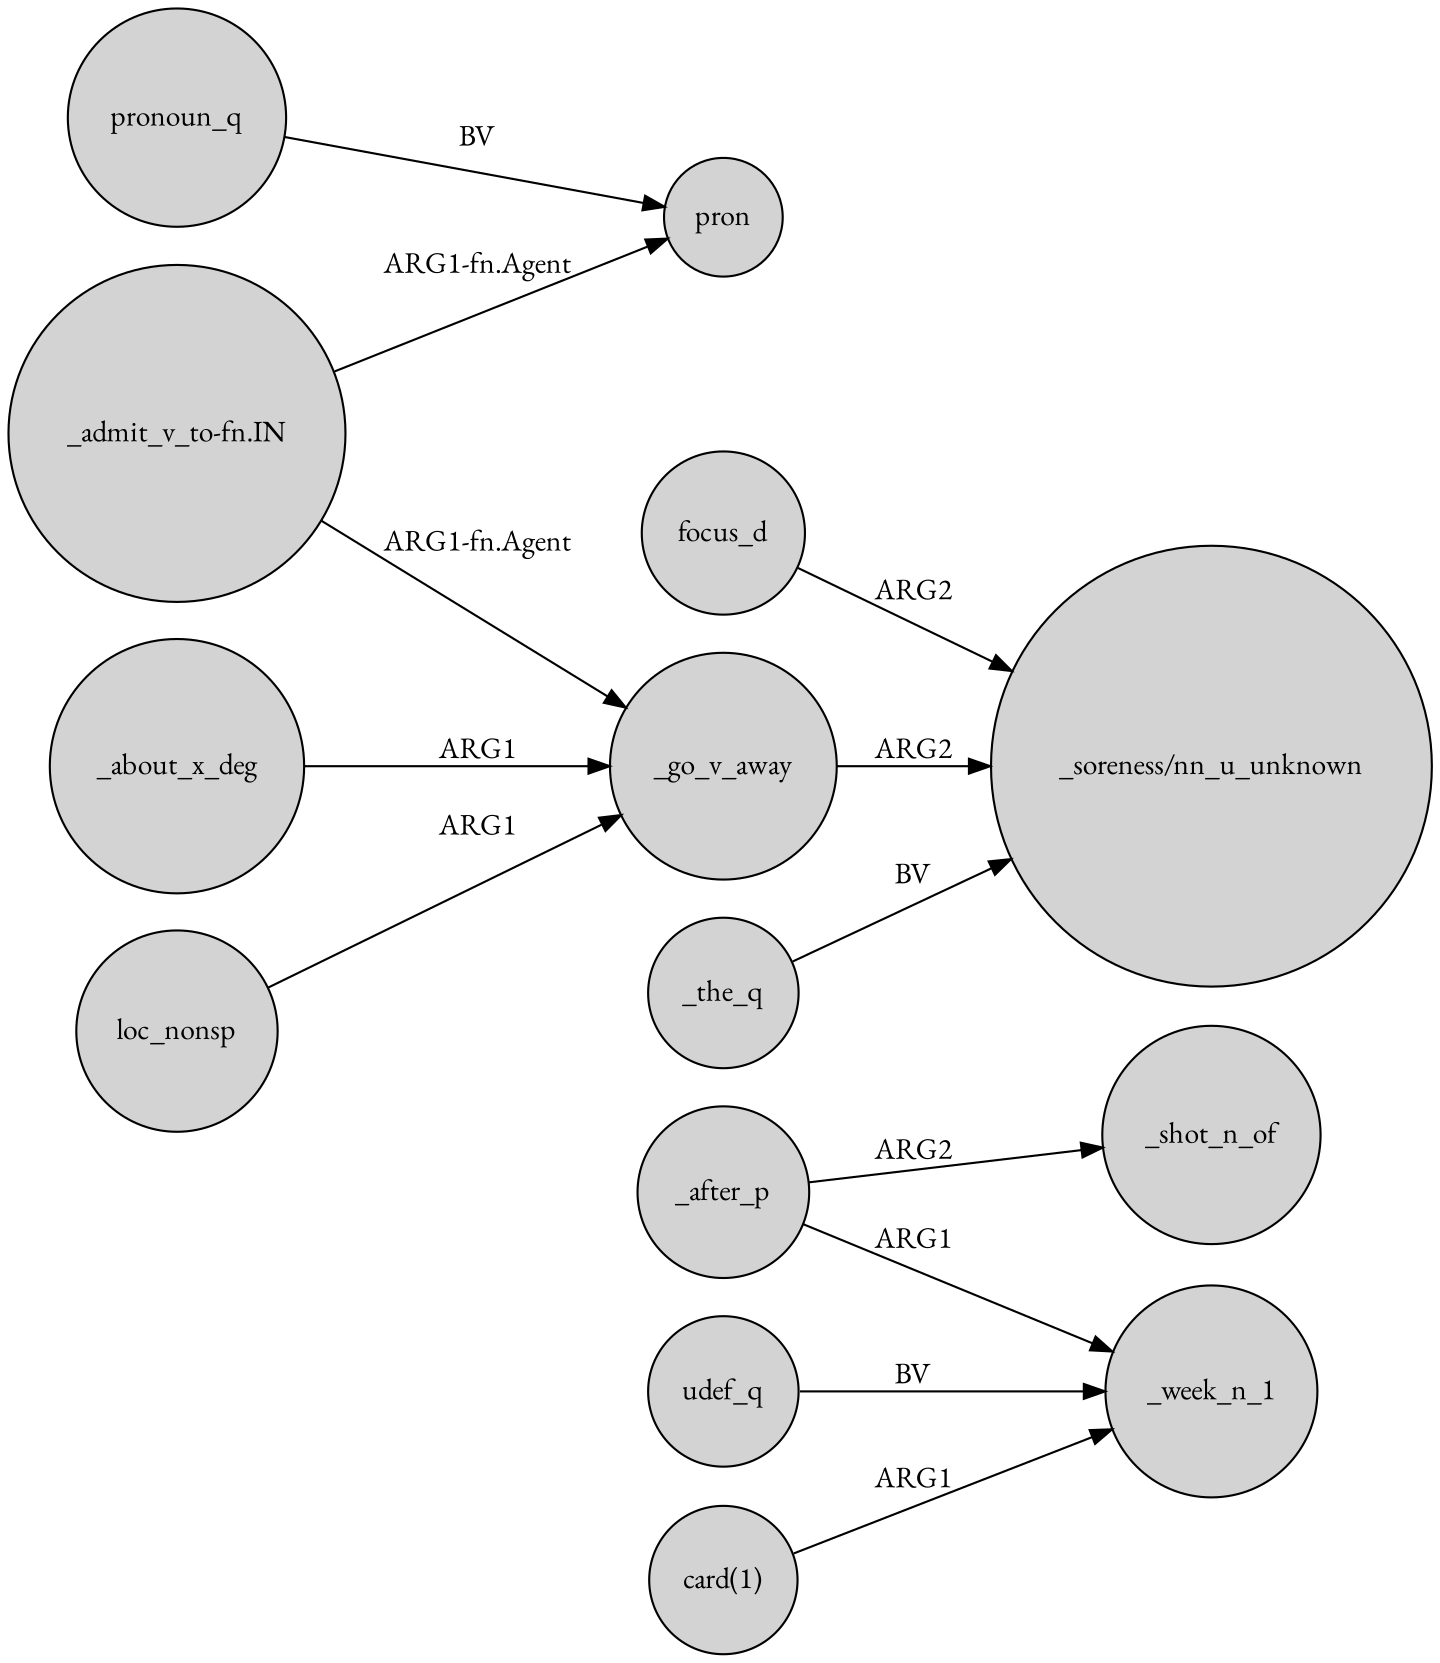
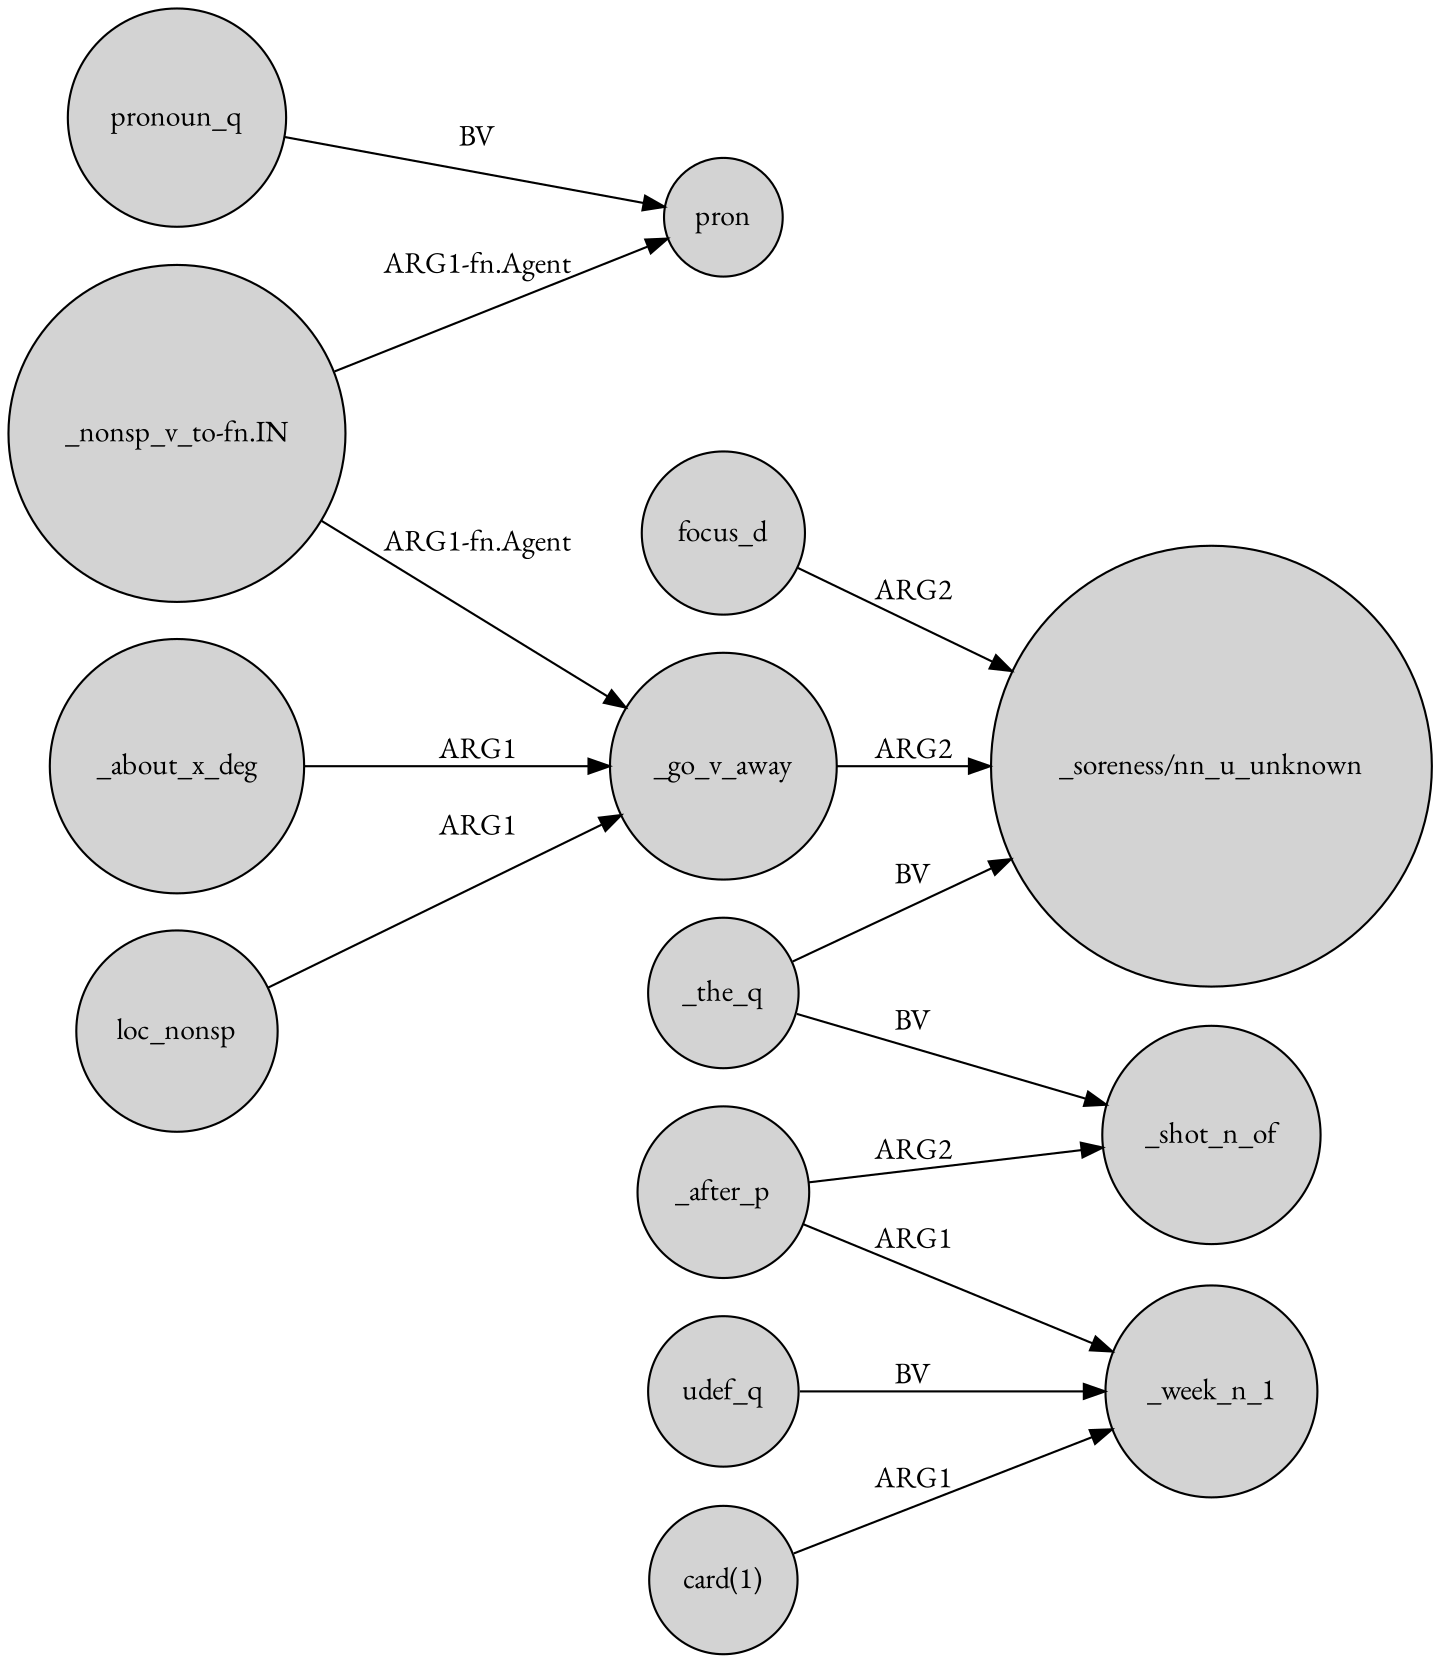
node "_admit_v_to-fn.IN": label "_admit_v_to-fn.IN" -> "_nonsp_v_to-fn.IN"
edge "_the_q" -> "_shot_n_of": added, label "BV"
